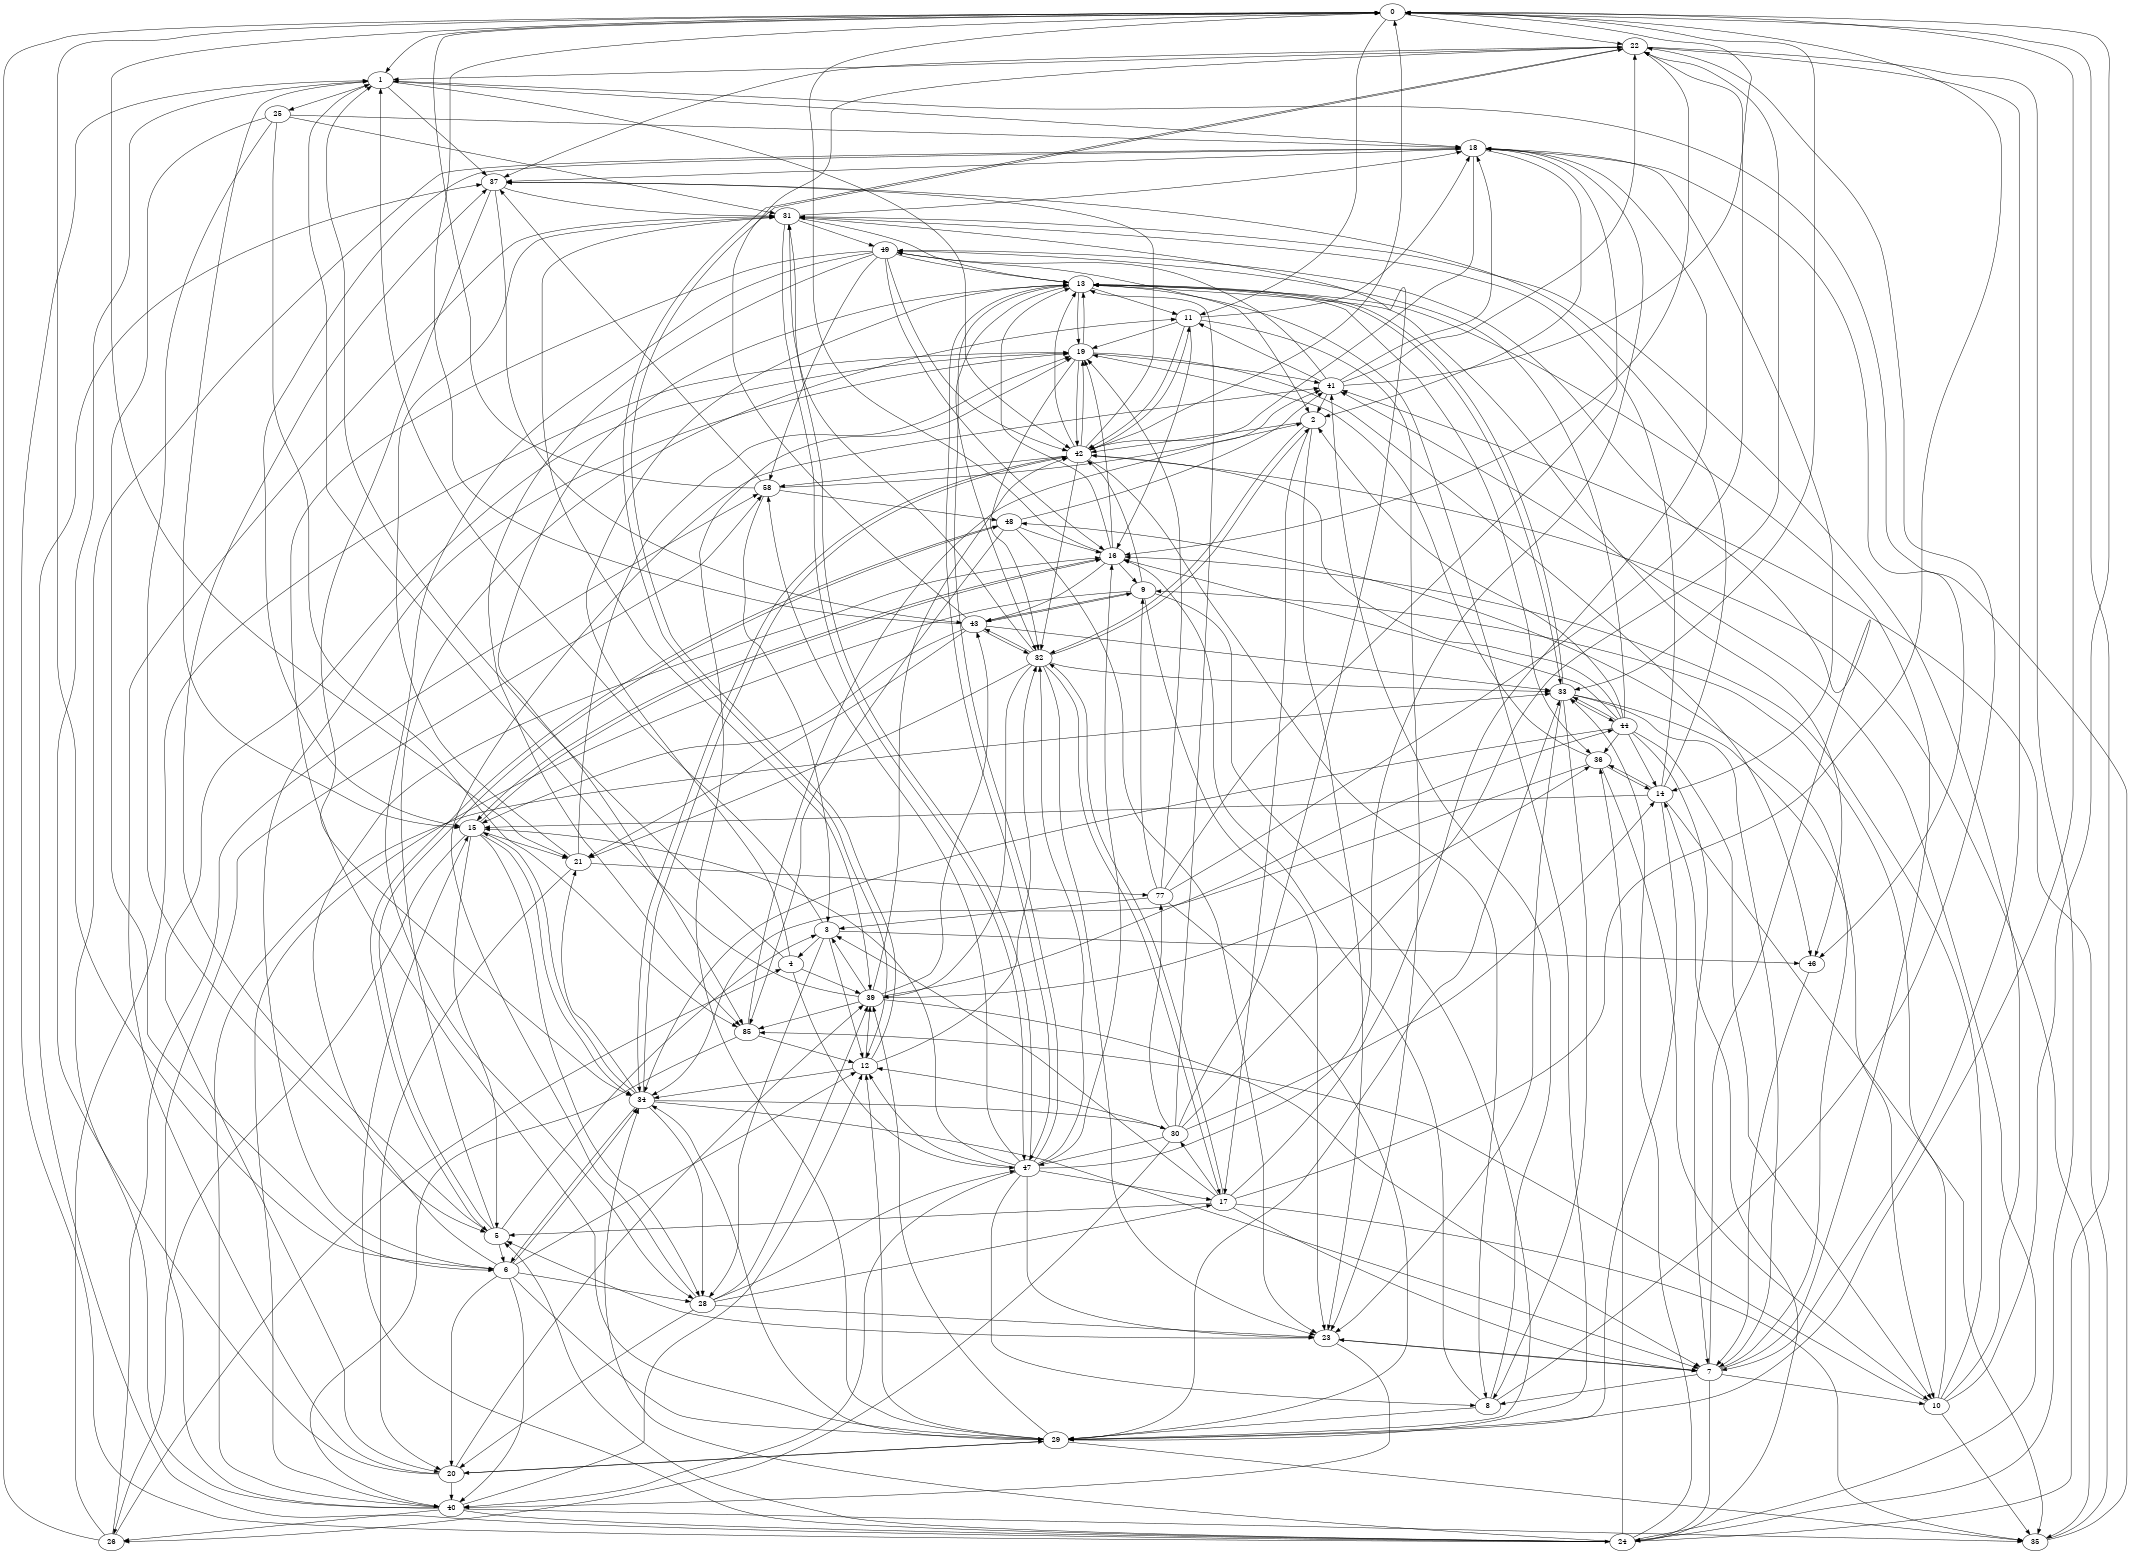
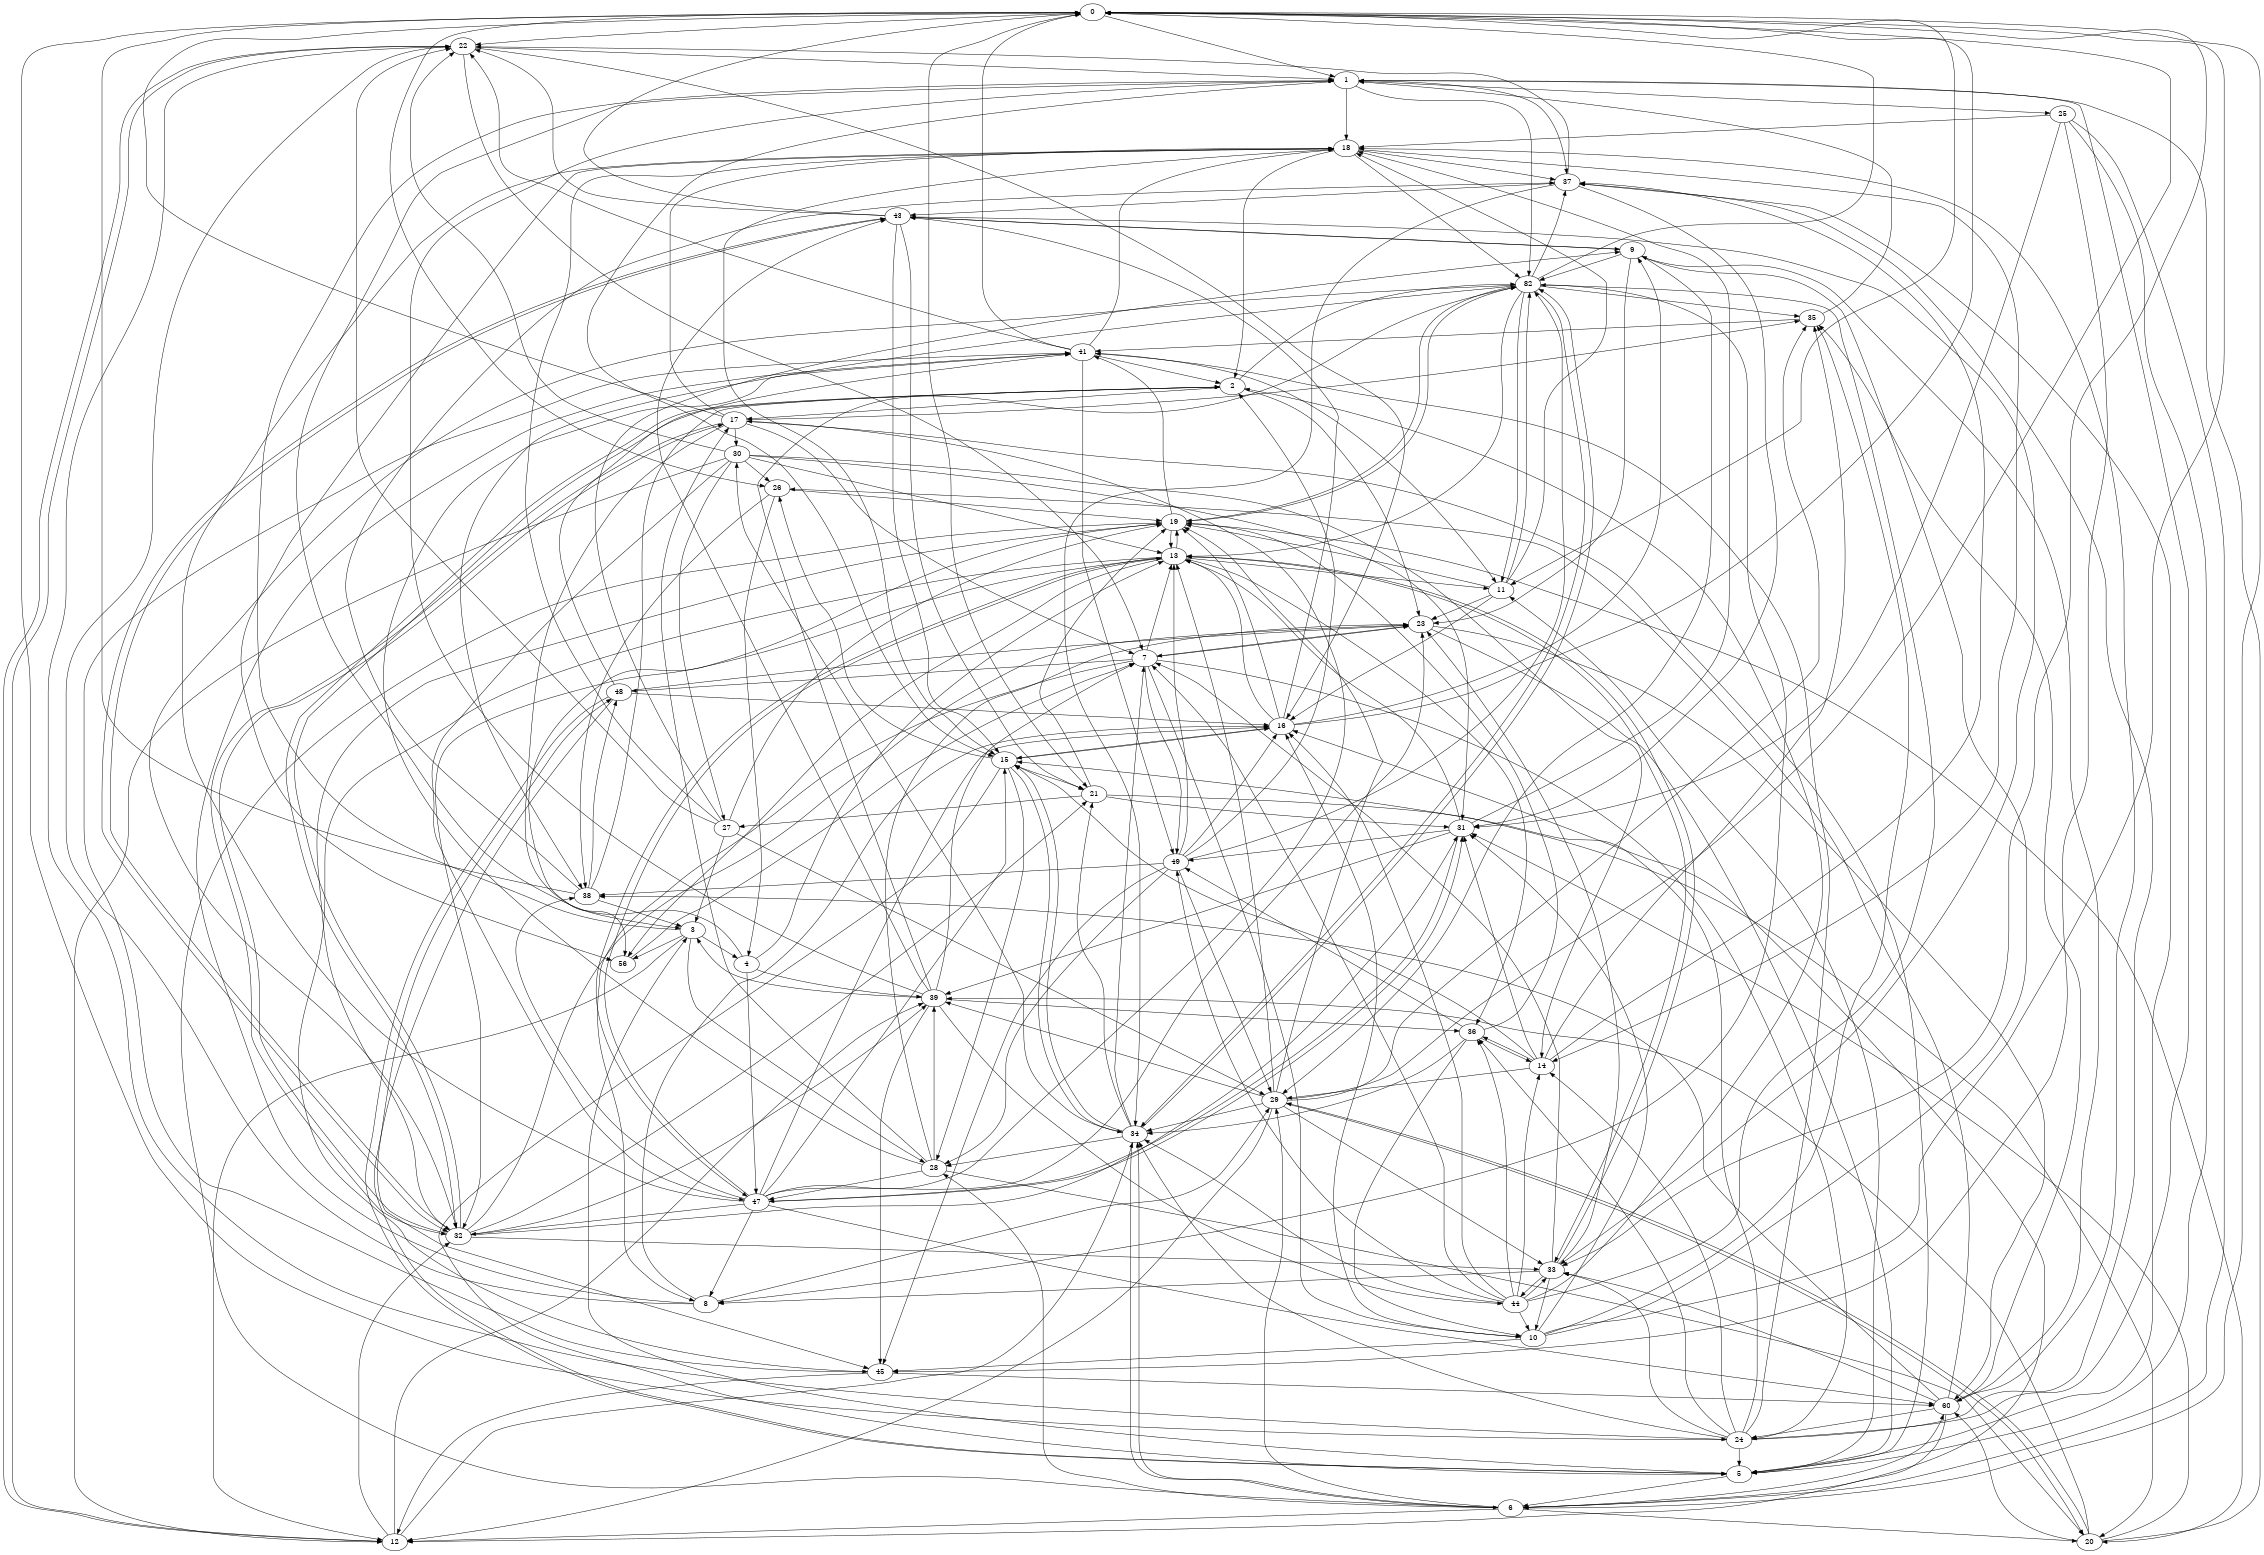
edge "22" -> "37": reversed
edge "26" -> "0": reversed
node "42": label "42" -> "82"
node "58": label "58" -> "38"
node "77": label "77" -> "27"
edge "36" -> "49": added
node "46": label "46" -> "56"
node "85": label "85" -> "45"
edge "47" -> "12": removed
node "40": label "40" -> "60"
